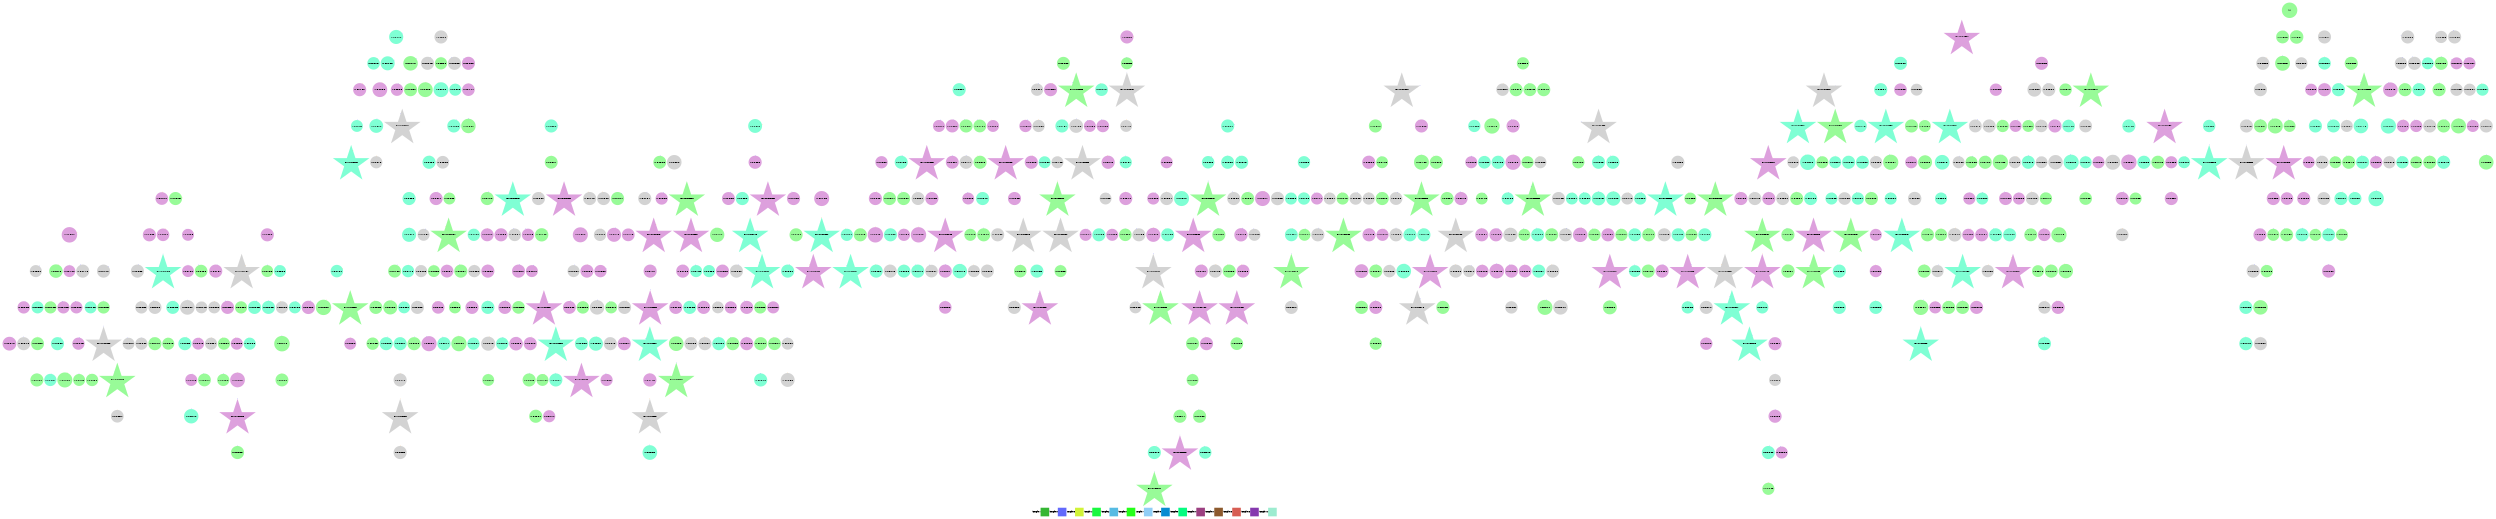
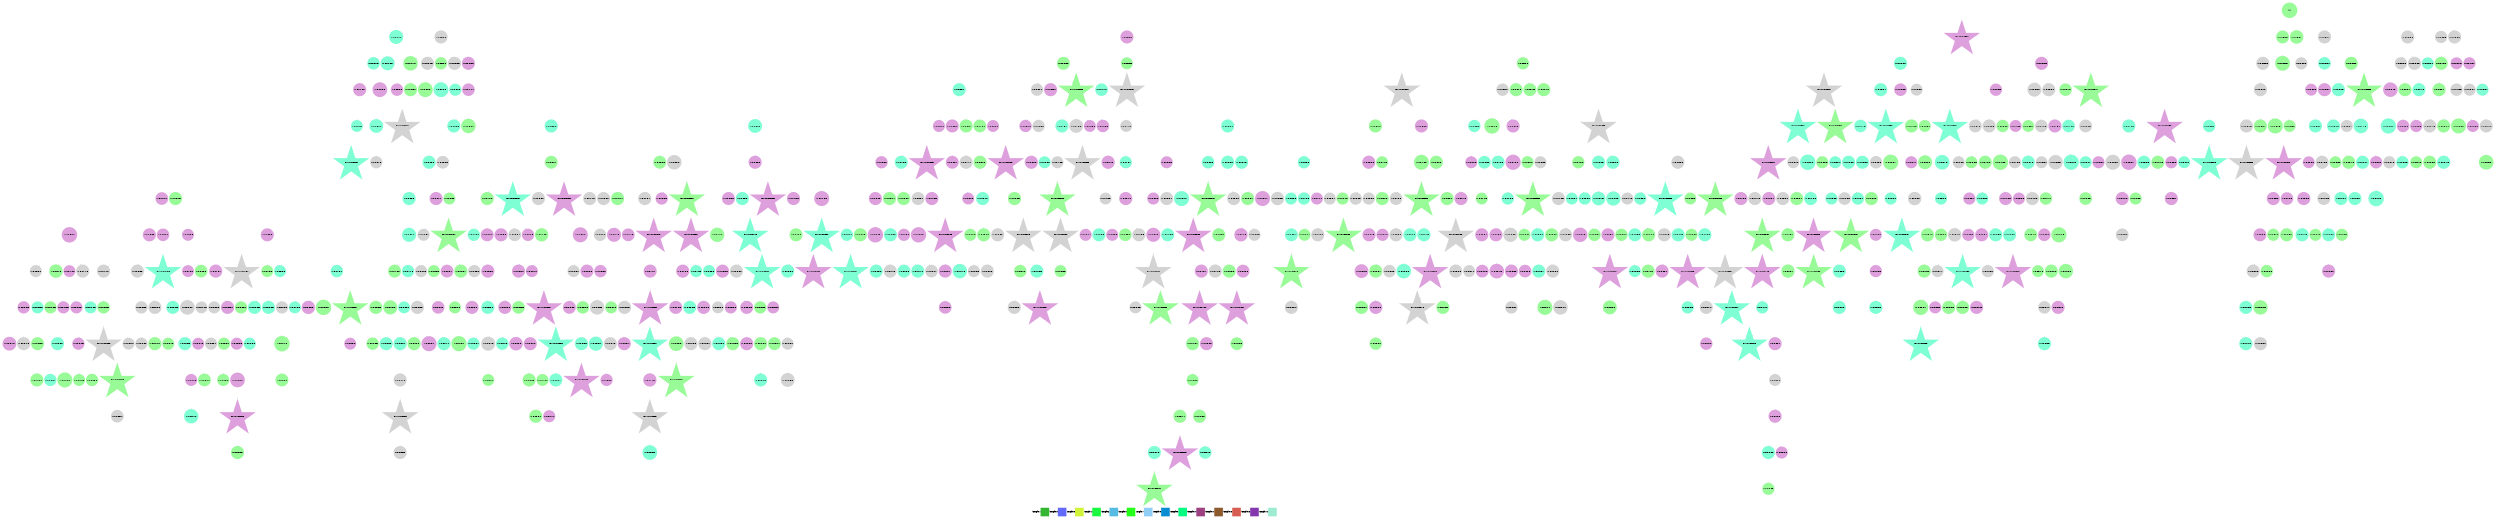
node "M11185": fillcolor plum -> palegreen
